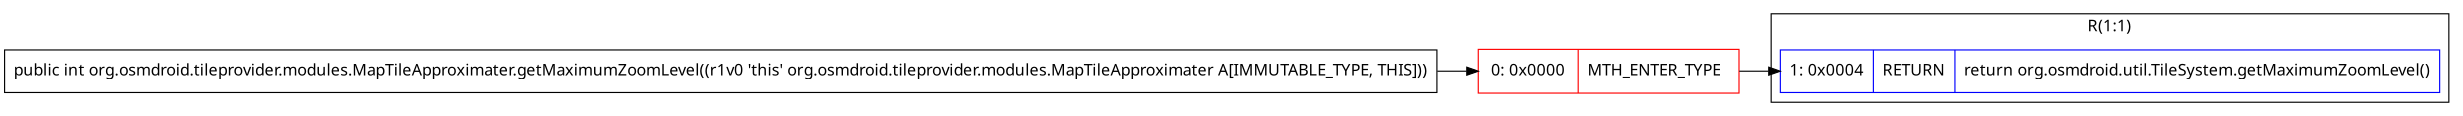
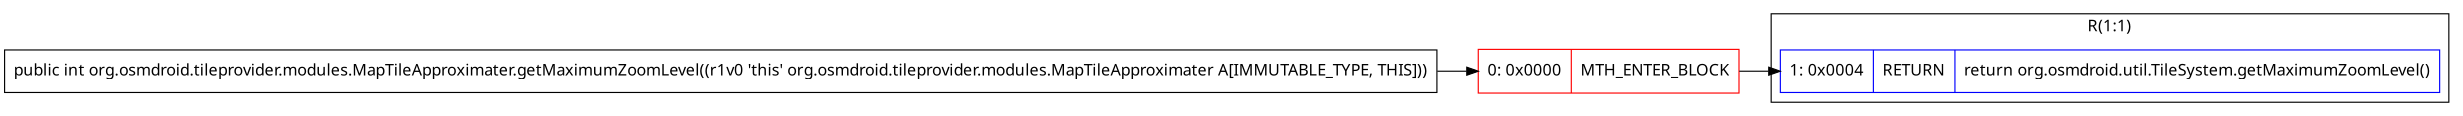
node "0: 0x0000": text "MTH_ENTER_TYPE" -> "MTH_ENTER_BLOCK"
